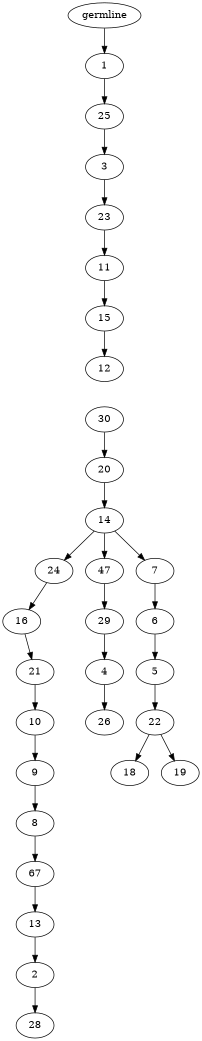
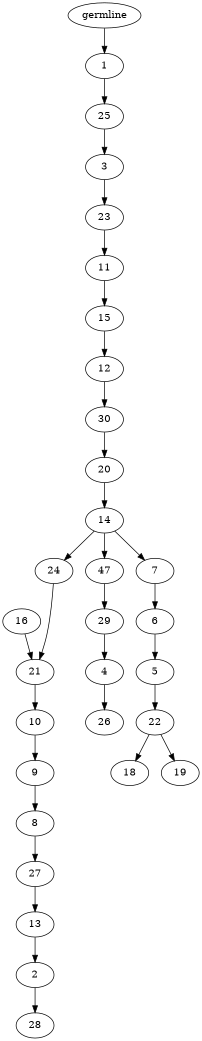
edge "12" -> "30": added
edge "24" -> "16": now "24" -> "21"
node "67": label "67" -> "27"
